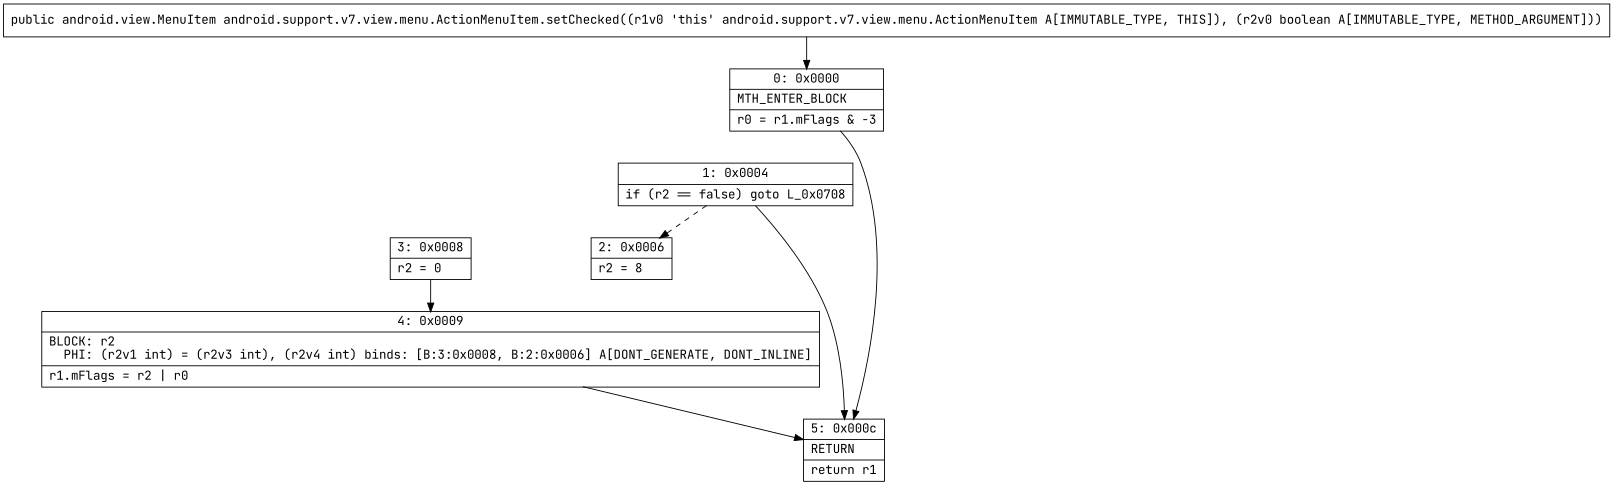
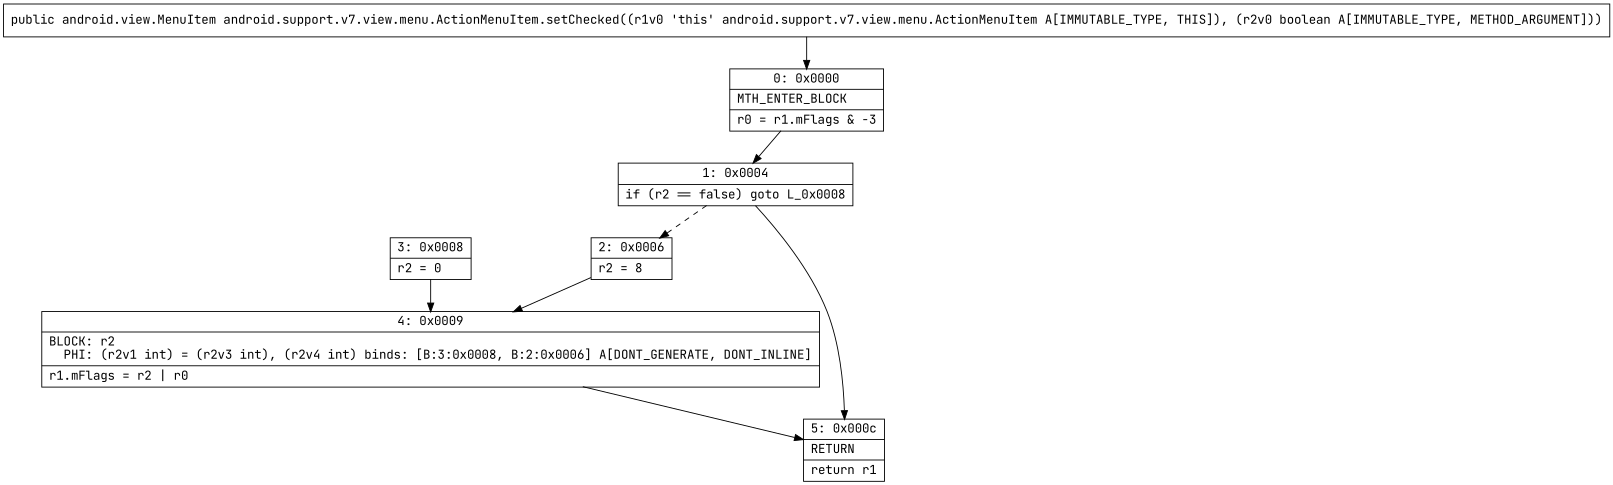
node "1: 0x0004": text "if (r2 == false) goto L_0x0708" -> "if (r2 == false) goto L_0x0008"
edge "0: 0x0000" -> "5: 0x000c": now "0: 0x0000" -> "1: 0x0004"
edge "2: 0x0006" -> "4: 0x0009": added
